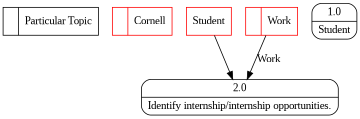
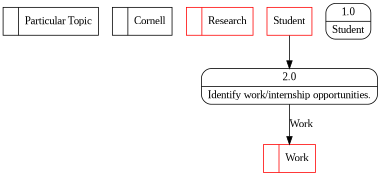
node "Cornell": color red -> black
node "Research": added
edge "Work" -> "2.0": reversed
node "2.0": text "Identify internship/internship opportunities." -> "Identify work/internship opportunities."
